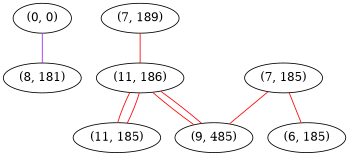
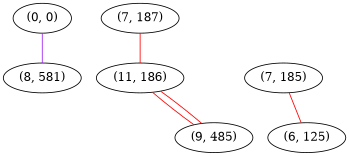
node "(7, 189)": label "(7, 189)" -> "(7, 187)"
node "(8, 181)": label "(8, 181)" -> "(8, 581)"
edge "(7, 185)" -- "(9, 485)": removed
node "(11, 185)": removed
node "(6, 185)": label "(6, 185)" -> "(6, 125)"
